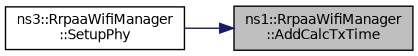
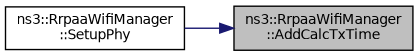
node "ns1::RrpaaWifiManager ::AddCalcTxTime": label "ns1::RrpaaWifiManager ::AddCalcTxTime" -> "ns3::RrpaaWifiManager ::AddCalcTxTime"
